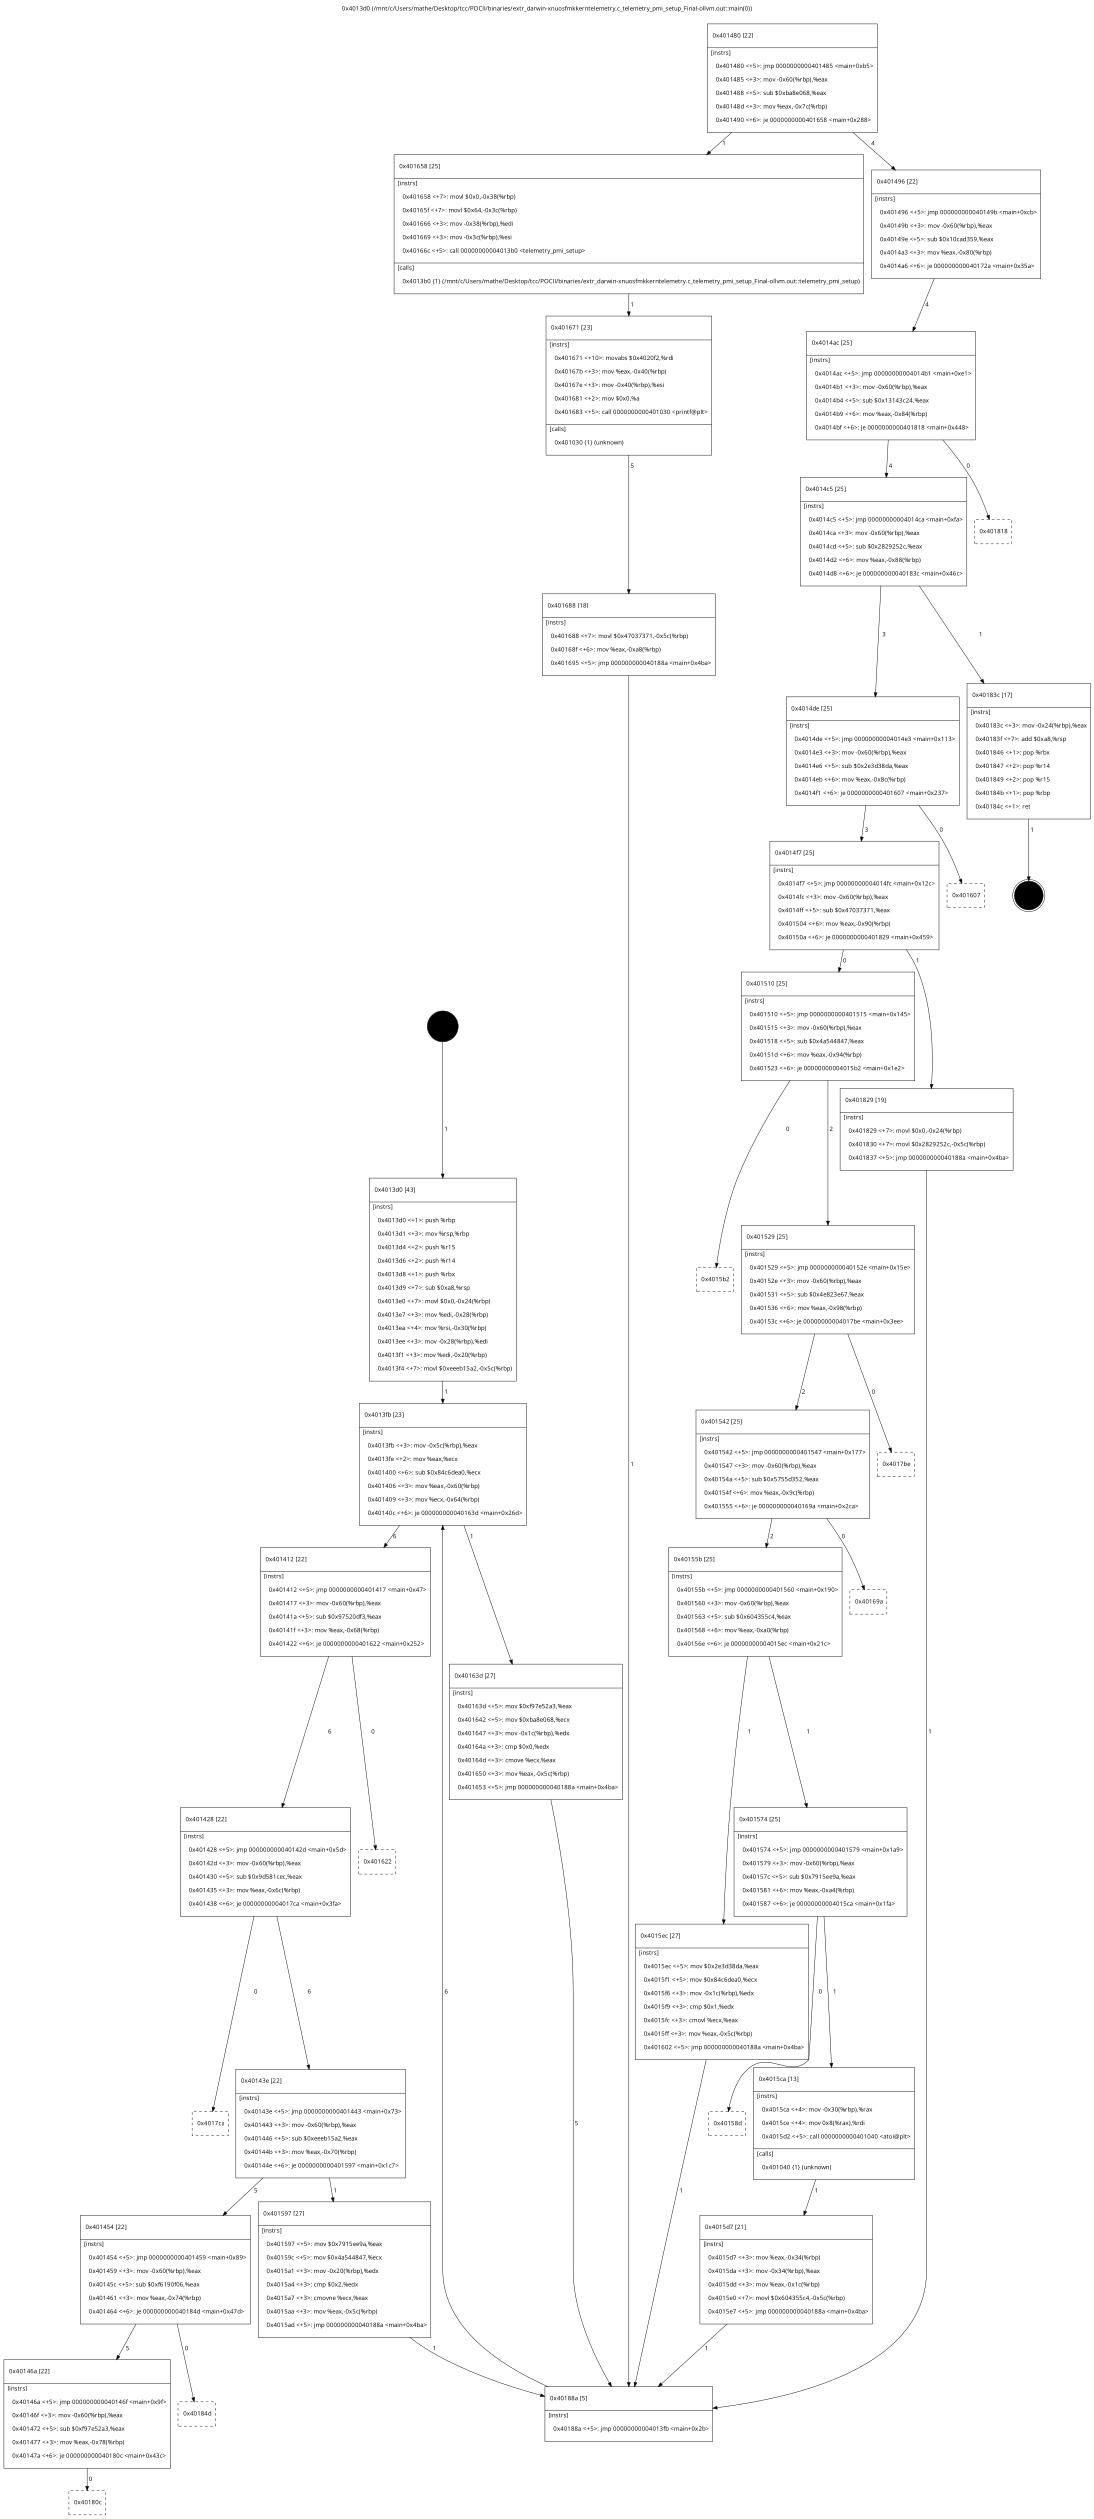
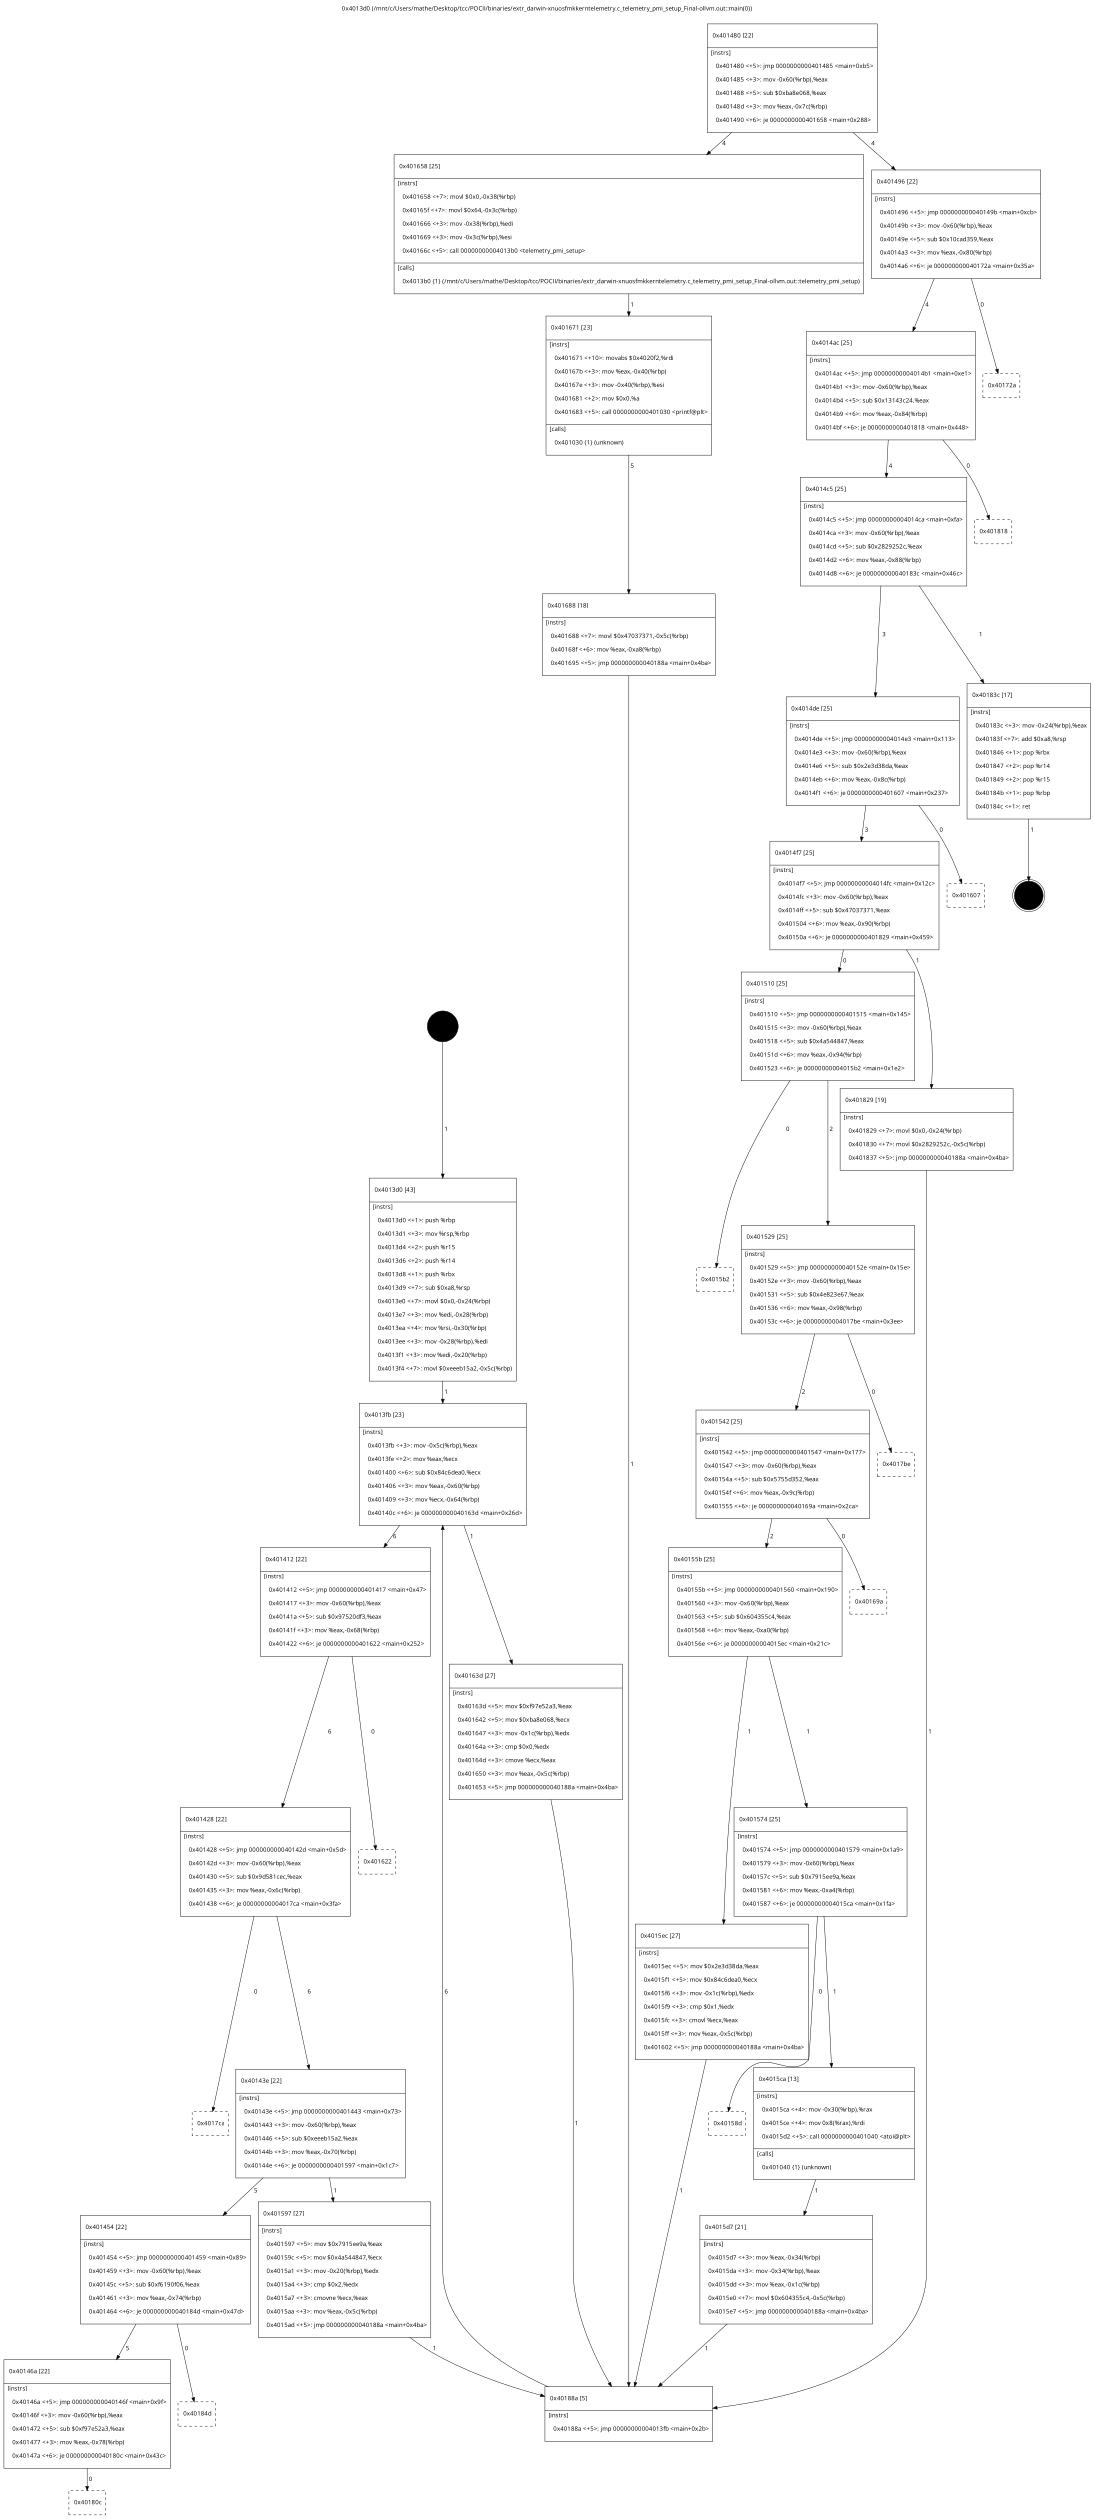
edge "0x401480 [22]" -> "0x401658 [25]": label " 1" -> " 4"
node "0x40172a": added
edge "0x40163d [27]" -> "0x40188a [5]": label " 5" -> " 1"
